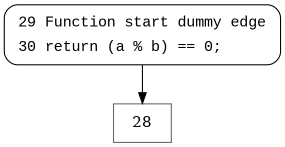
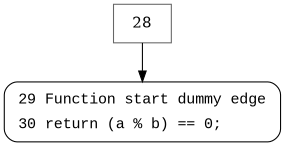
edge "29" -> "28": reversed
